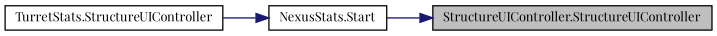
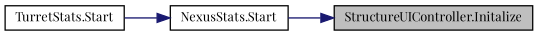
node "TurretStats.StructureUIController": label "TurretStats.StructureUIController" -> "TurretStats.Start"
node "StructureUIController.StructureUIController": label "StructureUIController.StructureUIController" -> "StructureUIController.Initalize"
